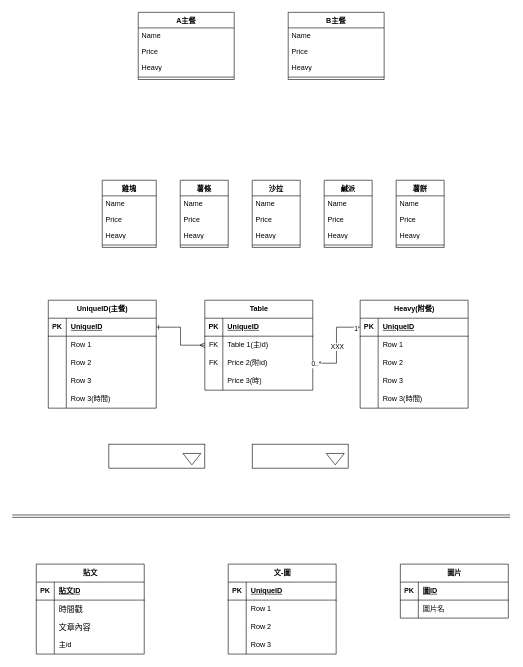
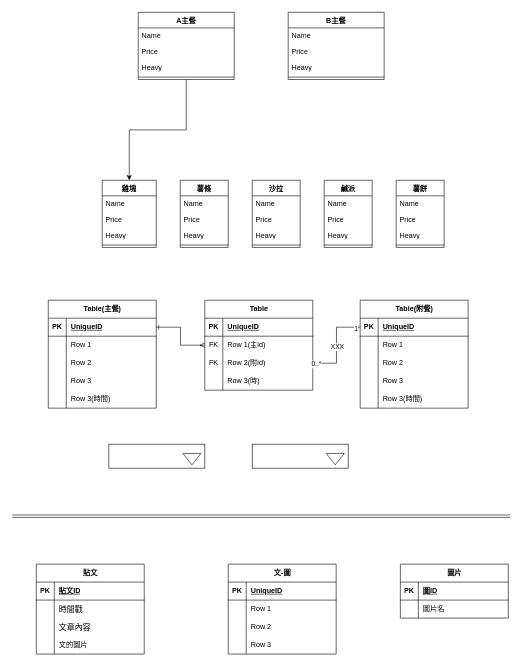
edge "A主餐" -> "雞塊": added
node "UniqueID(主餐)": label "UniqueID(主餐)" -> "Table(主餐)"
node "Heavy(附餐)": label "Heavy(附餐)" -> "Table(附餐)"
node "Table 1(主id)": label "Table 1(主id)" -> "Row 1(主id)"
node "Price 2(附id)": label "Price 2(附id)" -> "Row 2(附id)"
node "Price 3(時)": label "Price 3(時)" -> "Row 3(時)"
node "主id": label "主id" -> "文的圖片"
